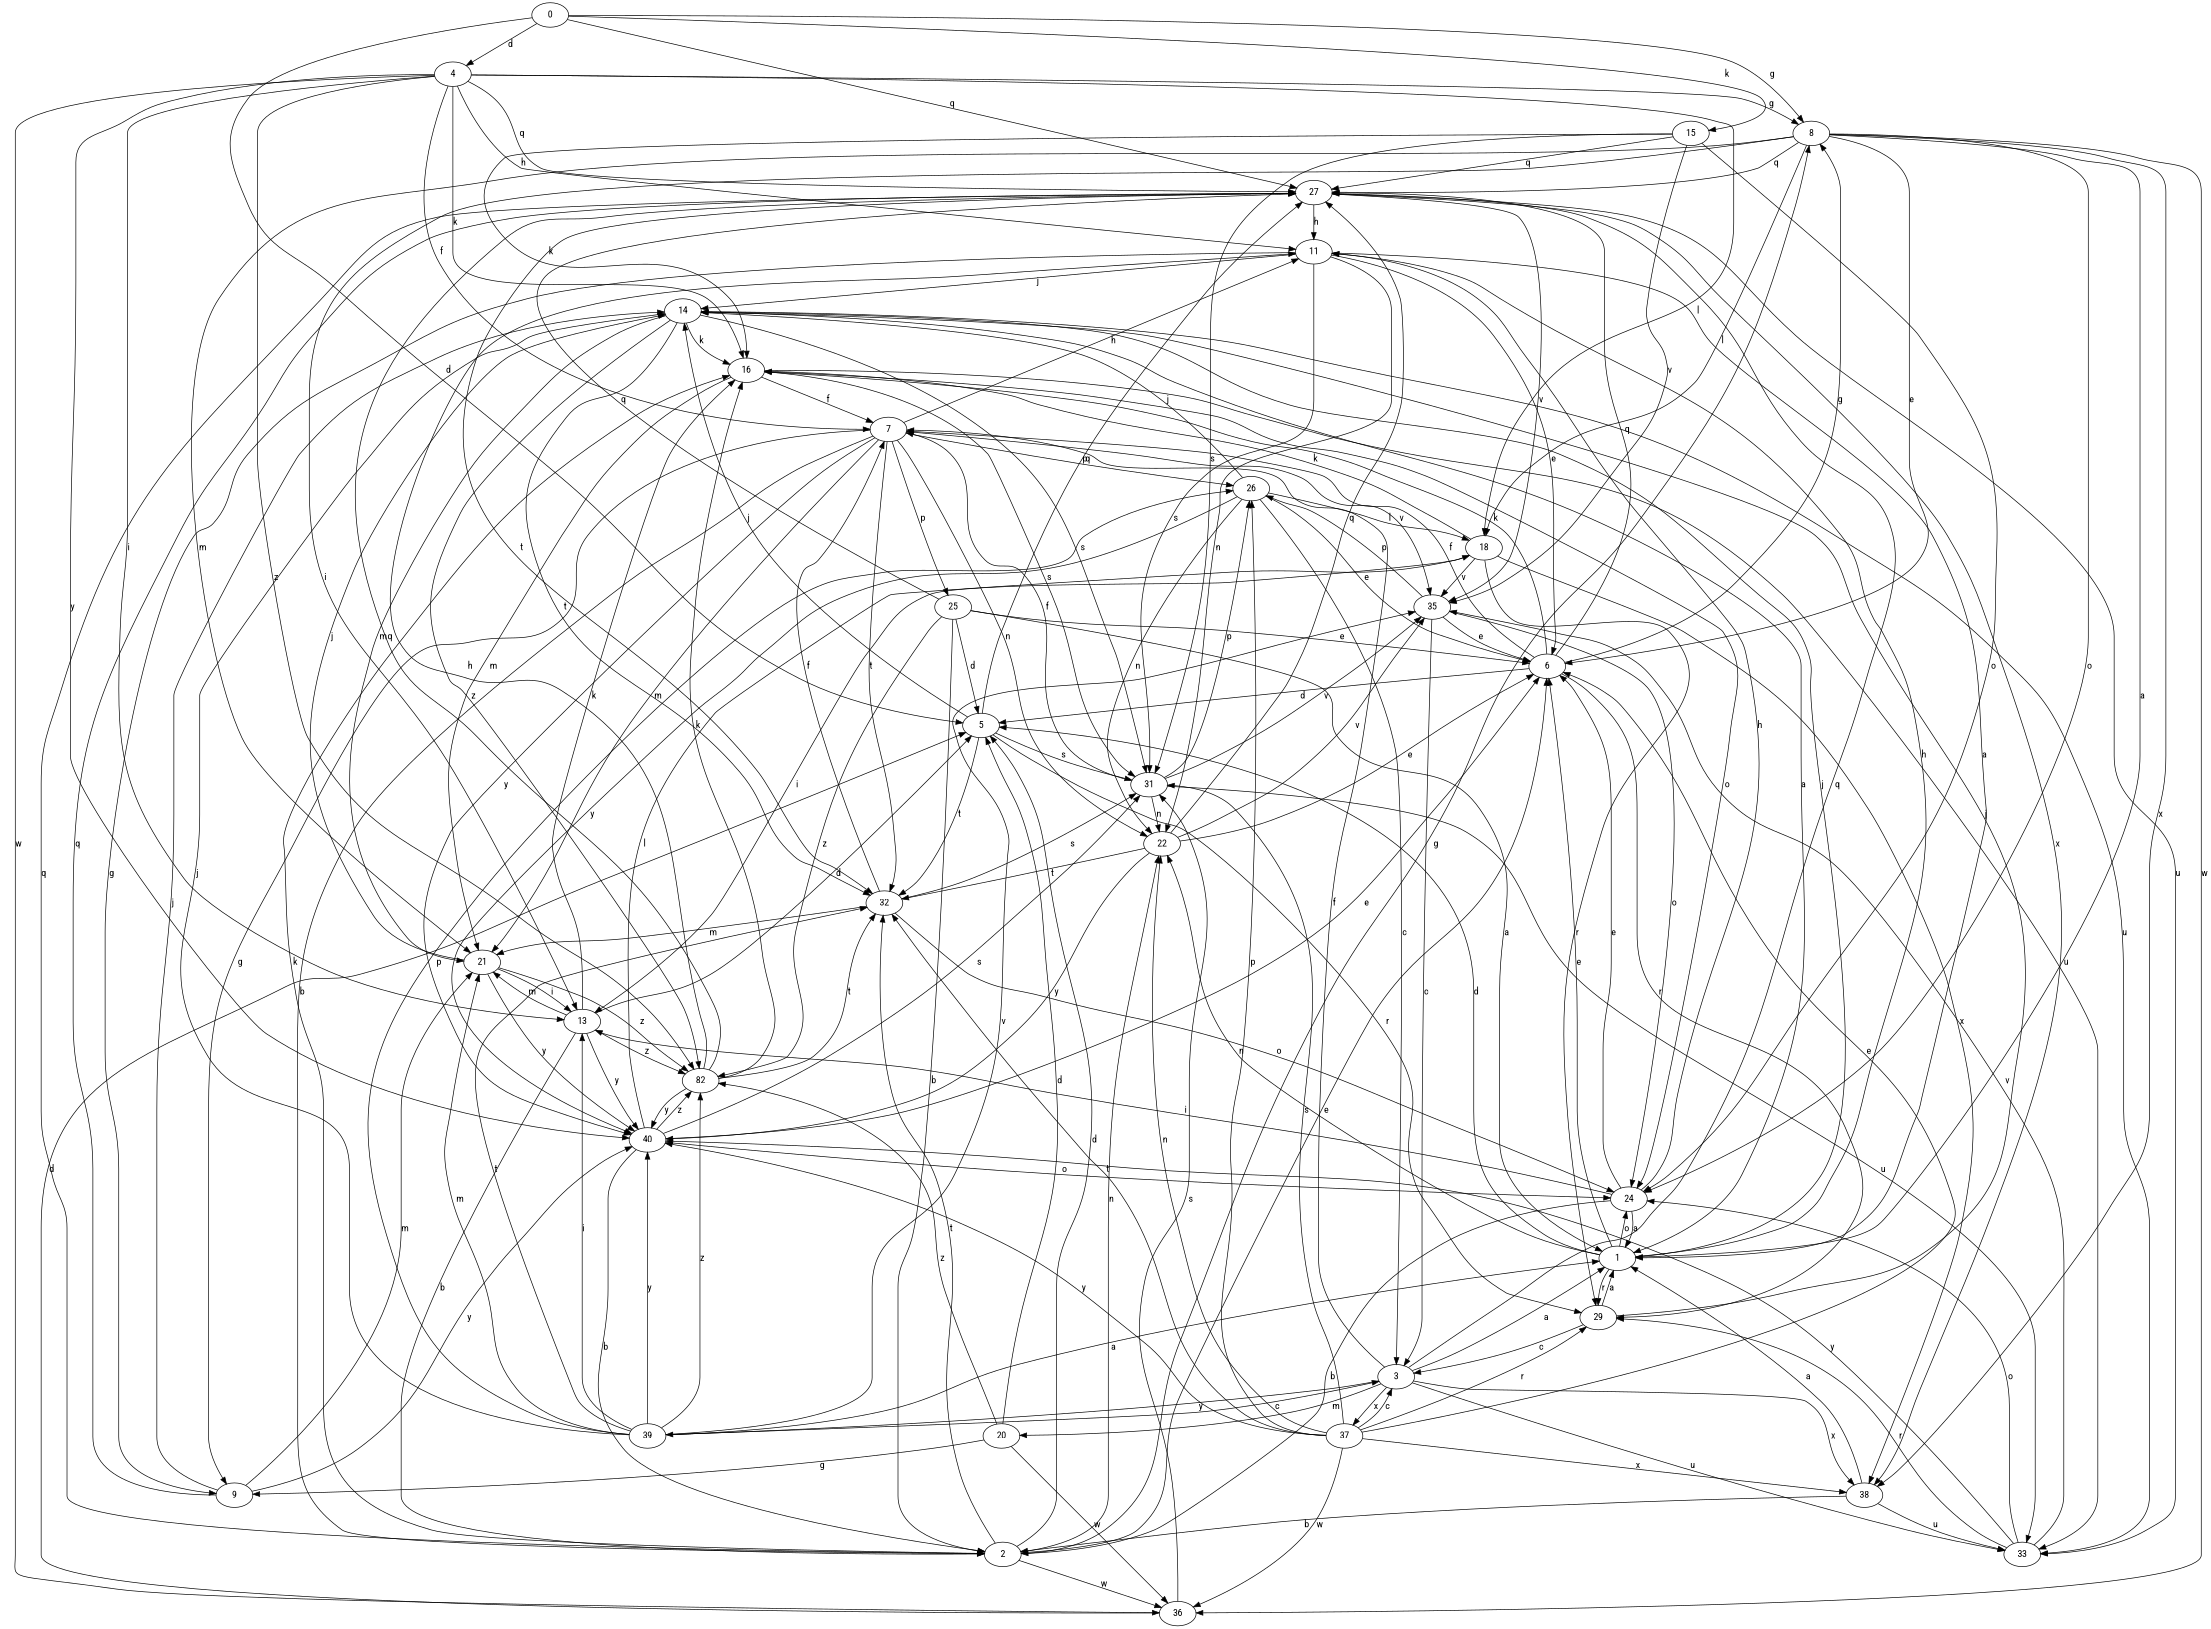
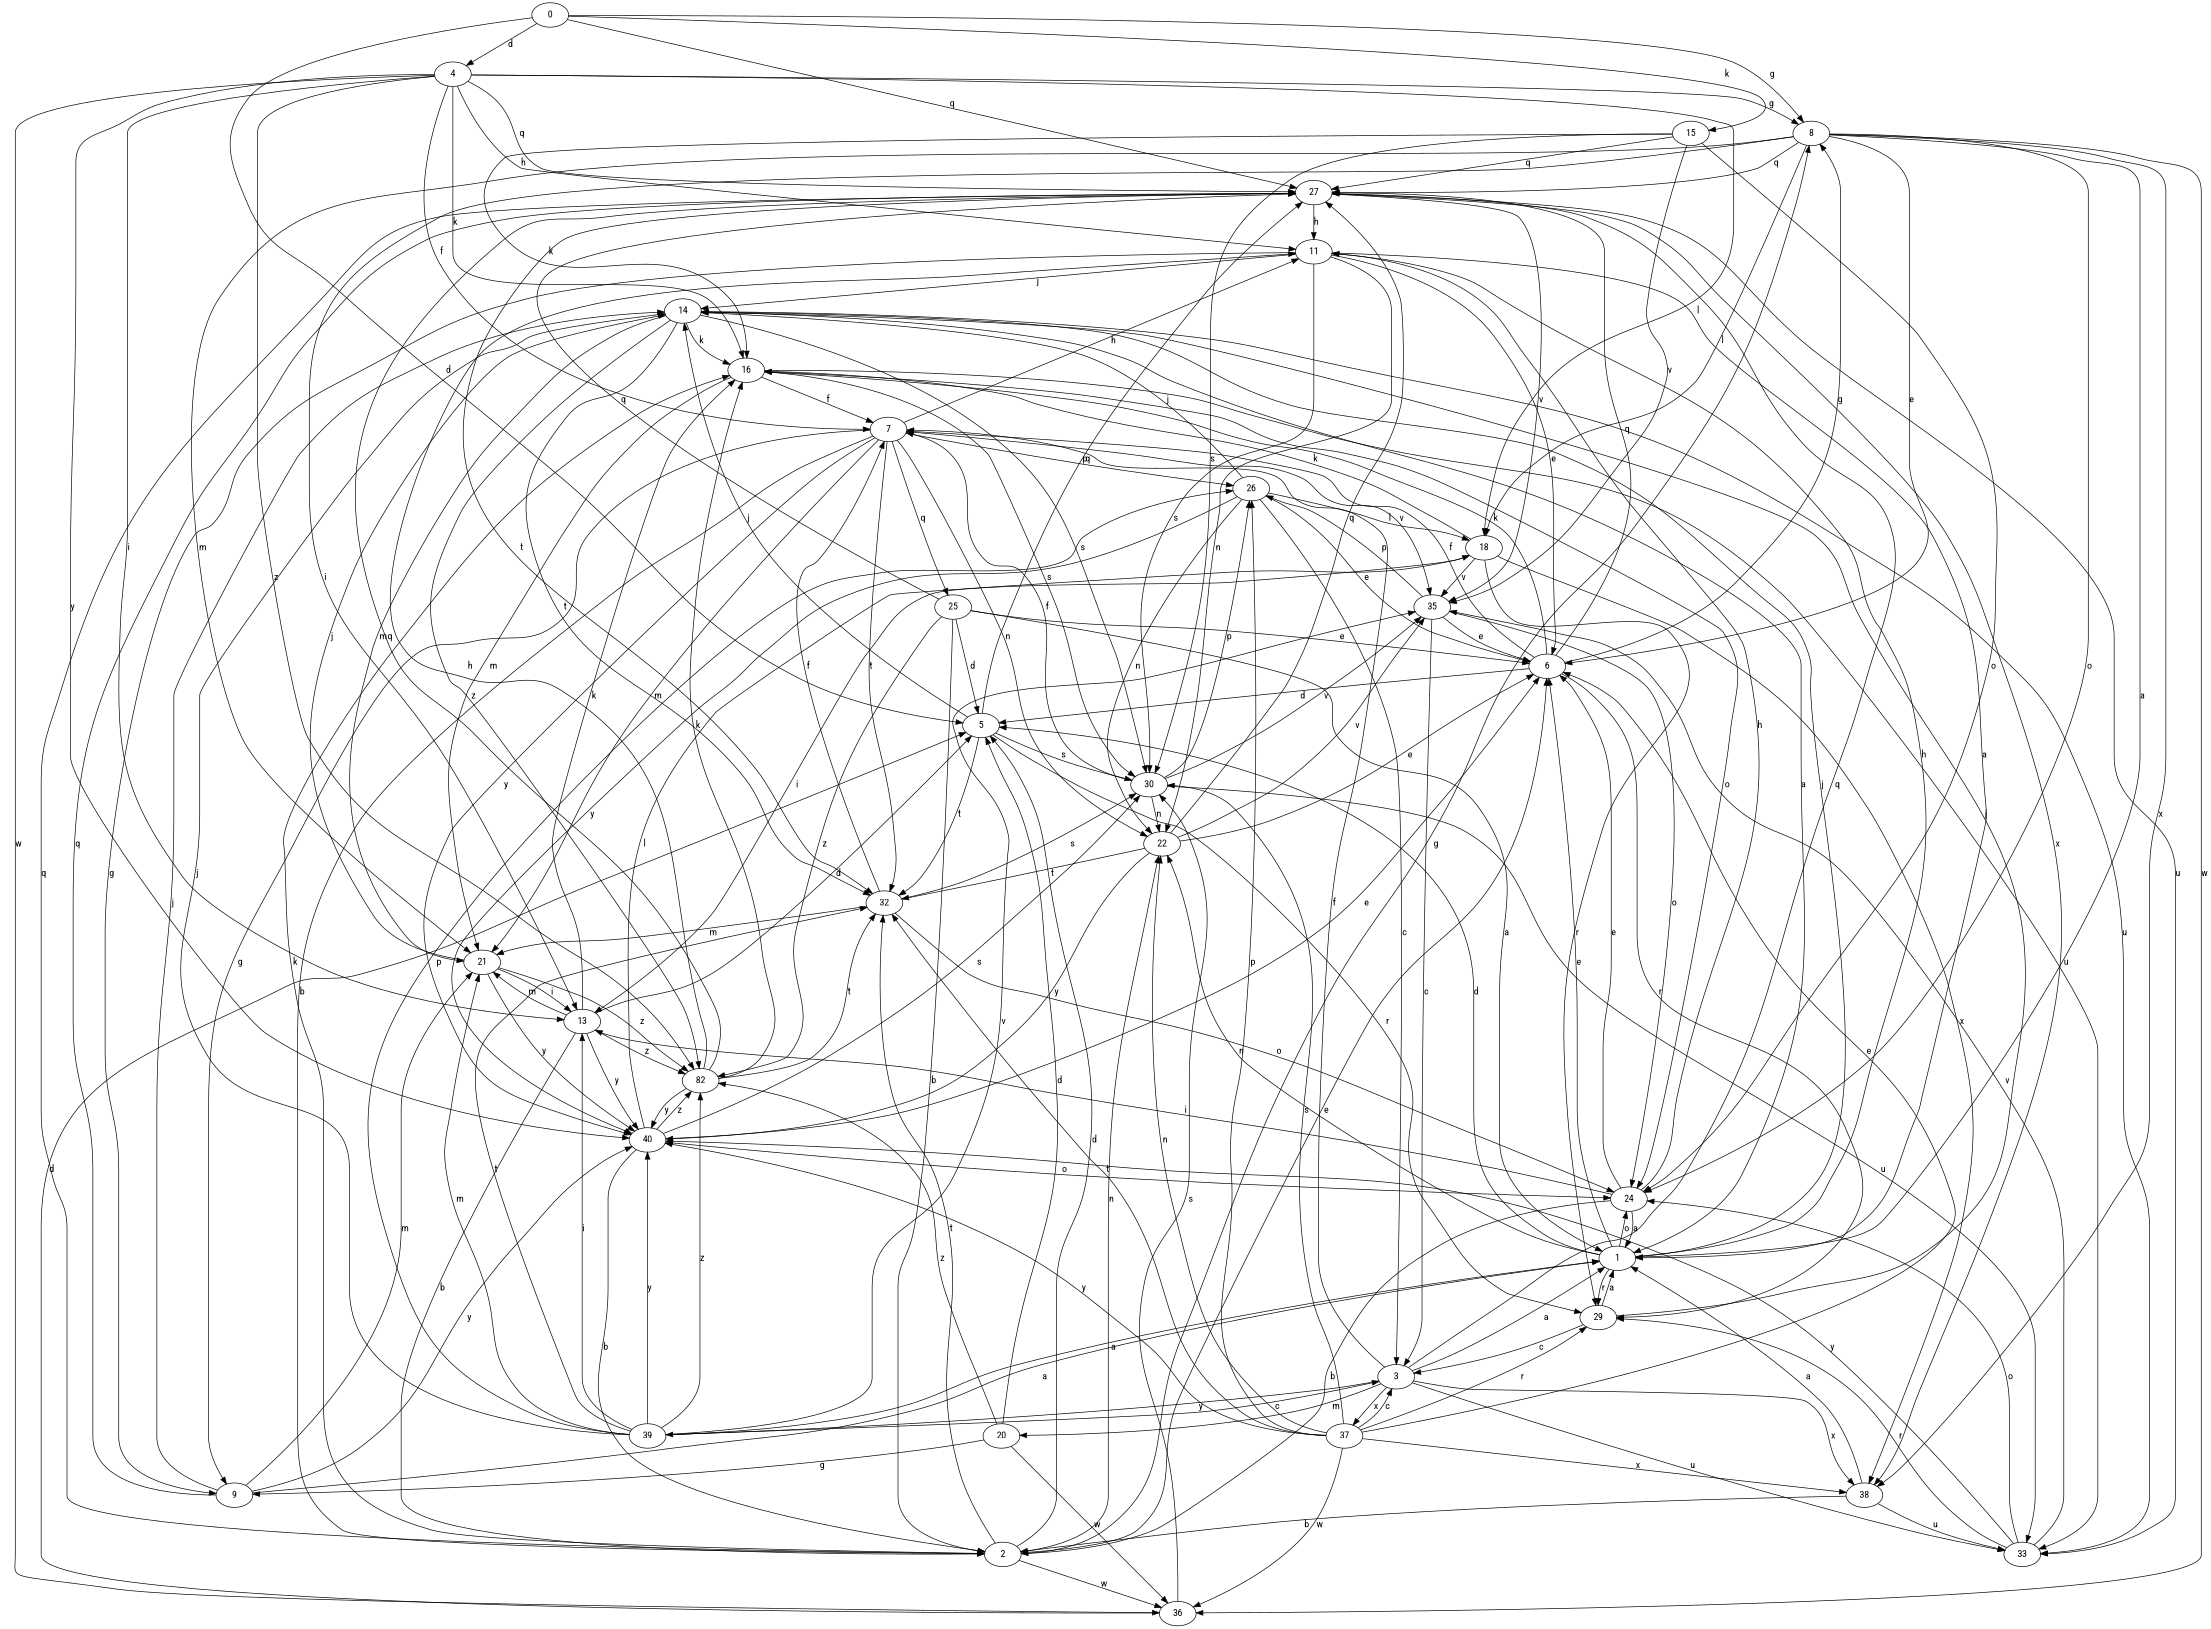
edge "7" -> "25": label "p" -> "q"
node "31": label "31" -> "30"
edge "9" -> "1": added, label "a"
